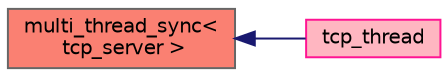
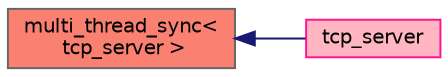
node "tcp_thread": label "tcp_thread" -> "tcp_server"
